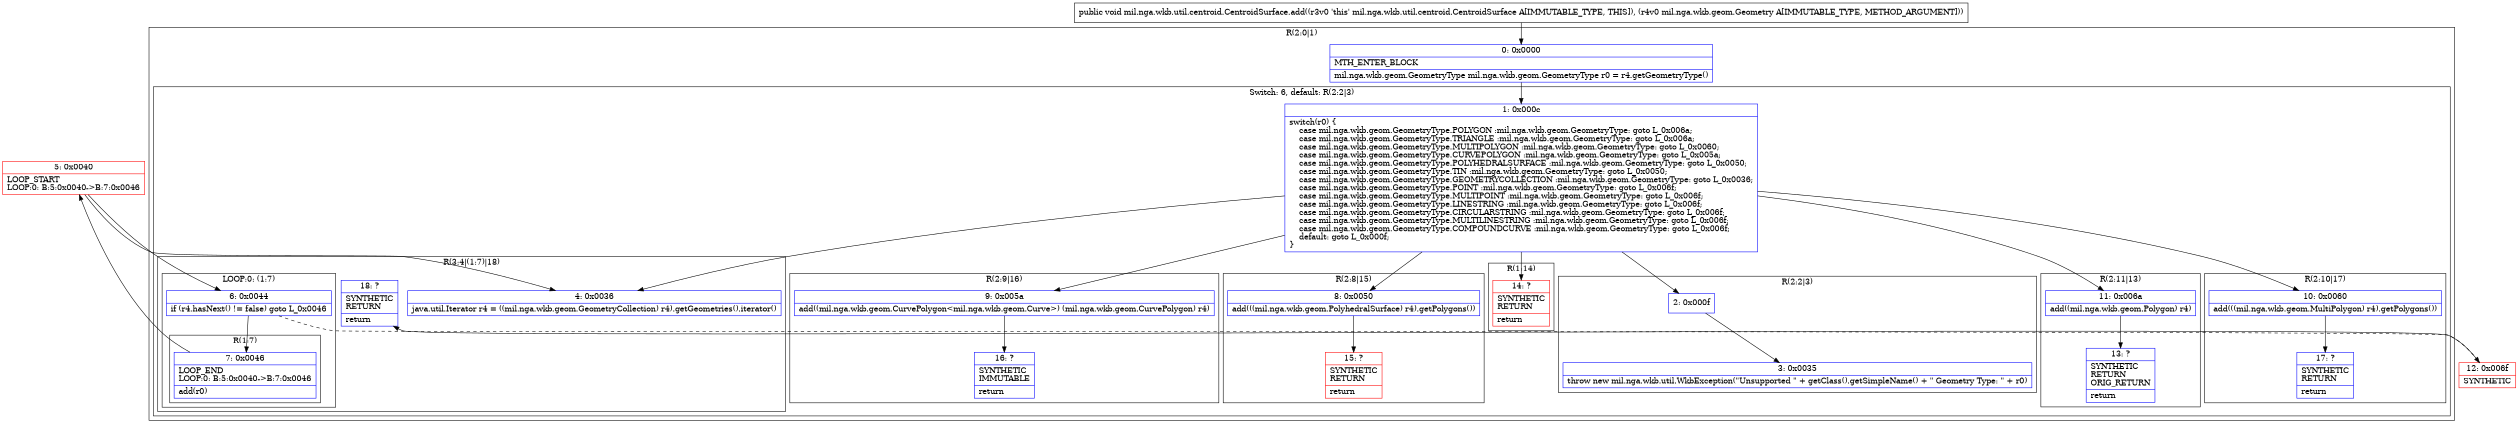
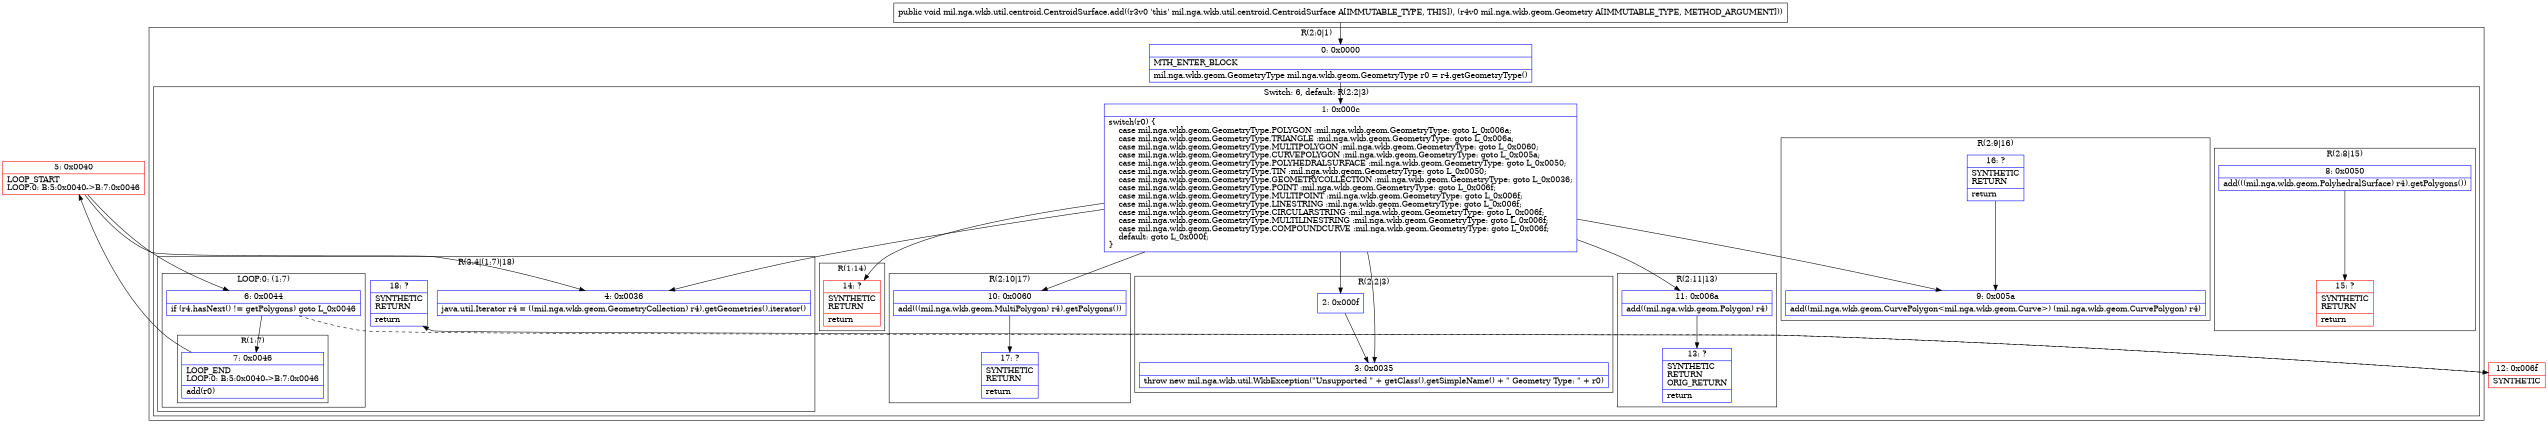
edge "1: 0x000c" -> "8: 0x0050": now "1: 0x000c" -> "3: 0x0035"
node "6: 0x0044": text "if (r4.hasNext() != false) goto L_0x0046" -> "if (r4.hasNext() != getPolygons) goto L_0x0046"
edge "9: 0x005a" -> "16: ?": reversed
node "16: ?": text "IMMUTABLE" -> "RETURN"
